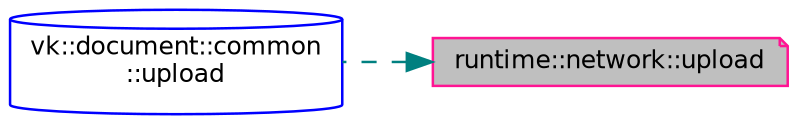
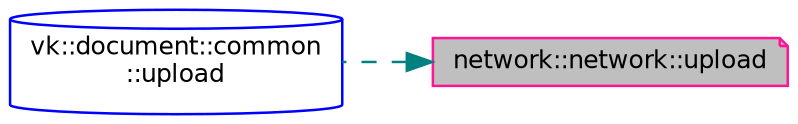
node "runtime::network::upload": label "runtime::network::upload" -> "network::network::upload"
